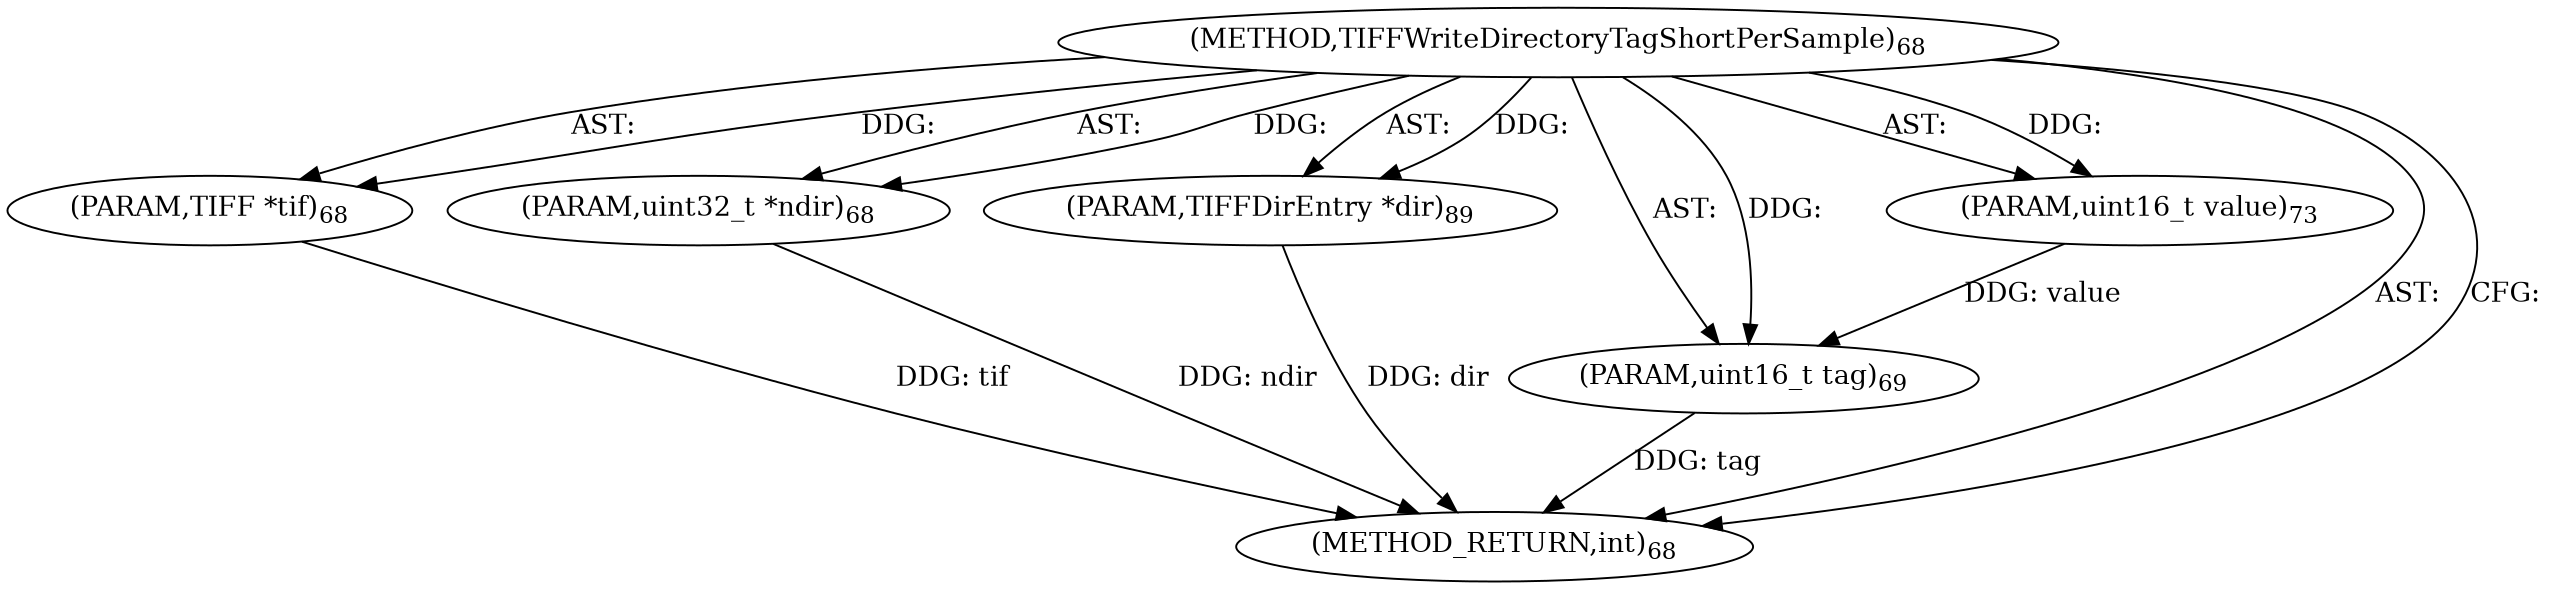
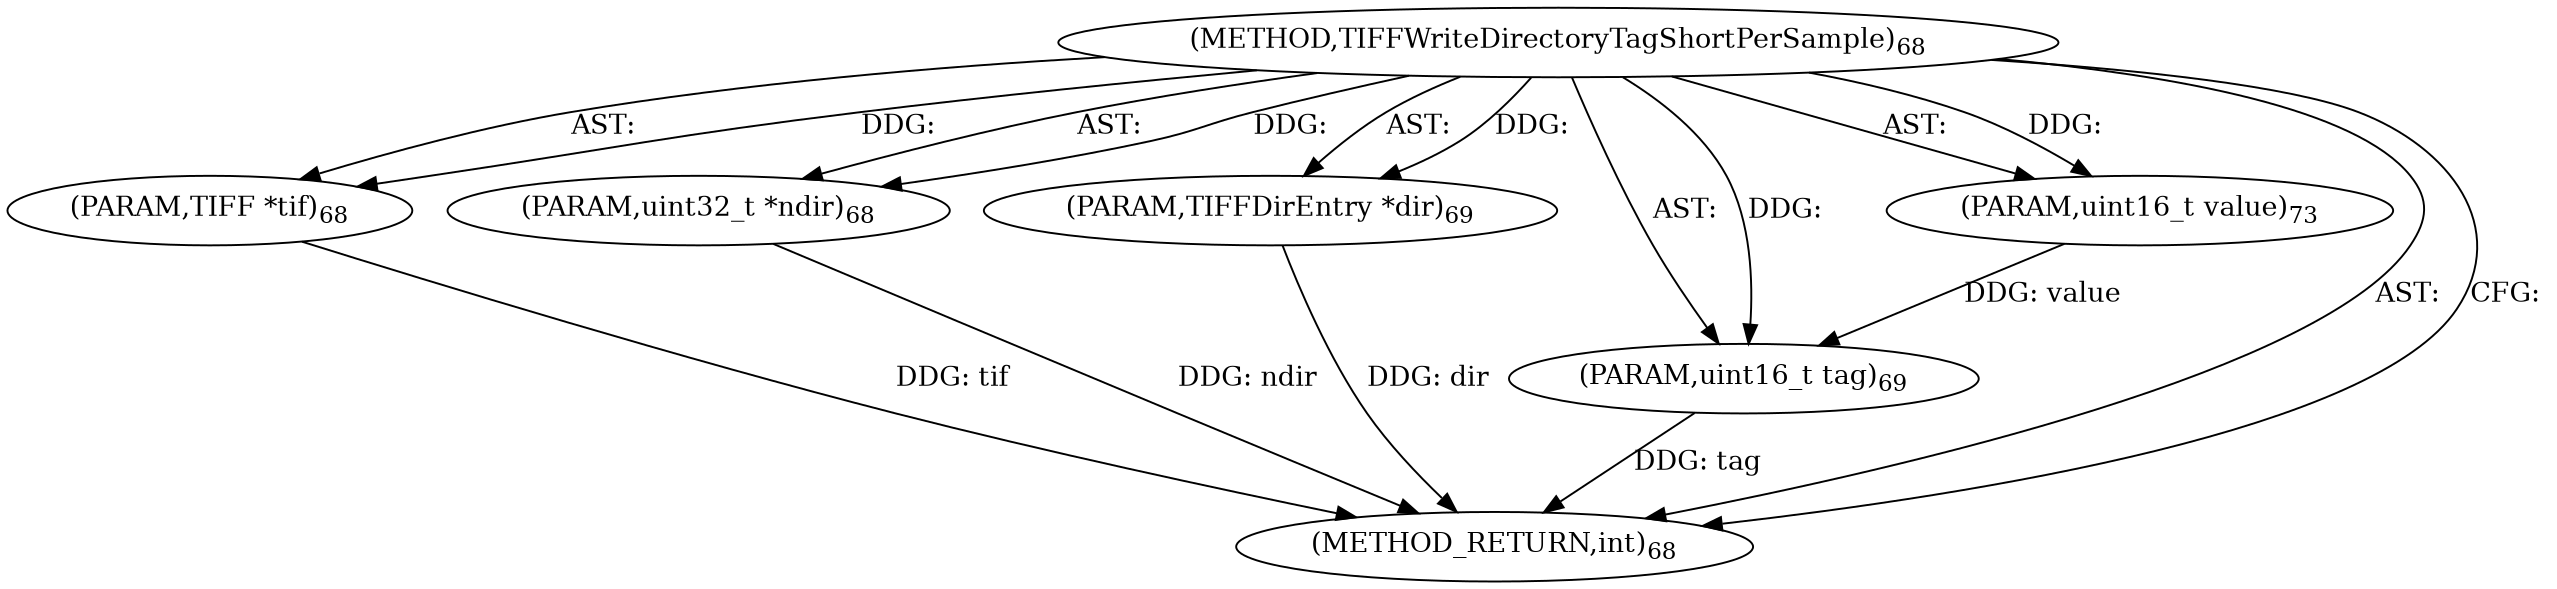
node "(PARAM,TIFFDirEntry *dir)": text "89" -> "69"
